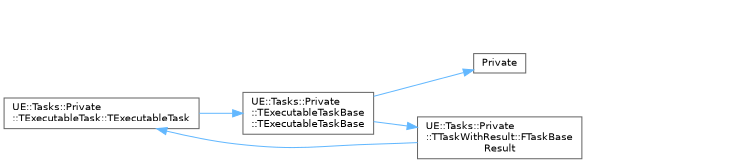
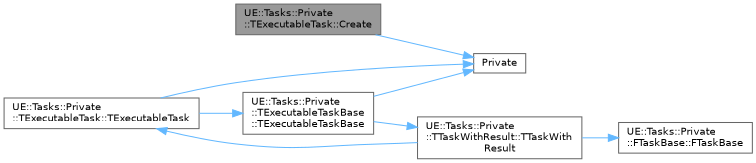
node "UE::Tasks::Private ::TExecutableTask::Create": added
edge "UE::Tasks::Private ::TExecutableTask::TExecutableTask" -> "Private": added
node "UE::Tasks::Private ::TTaskWithResult::FTaskBase Result": label "UE::Tasks::Private ::TTaskWithResult::FTaskBase Result" -> "UE::Tasks::Private ::TTaskWithResult::TTaskWith Result"
node "UE::Tasks::Private ::FTaskBase::FTaskBase": added
